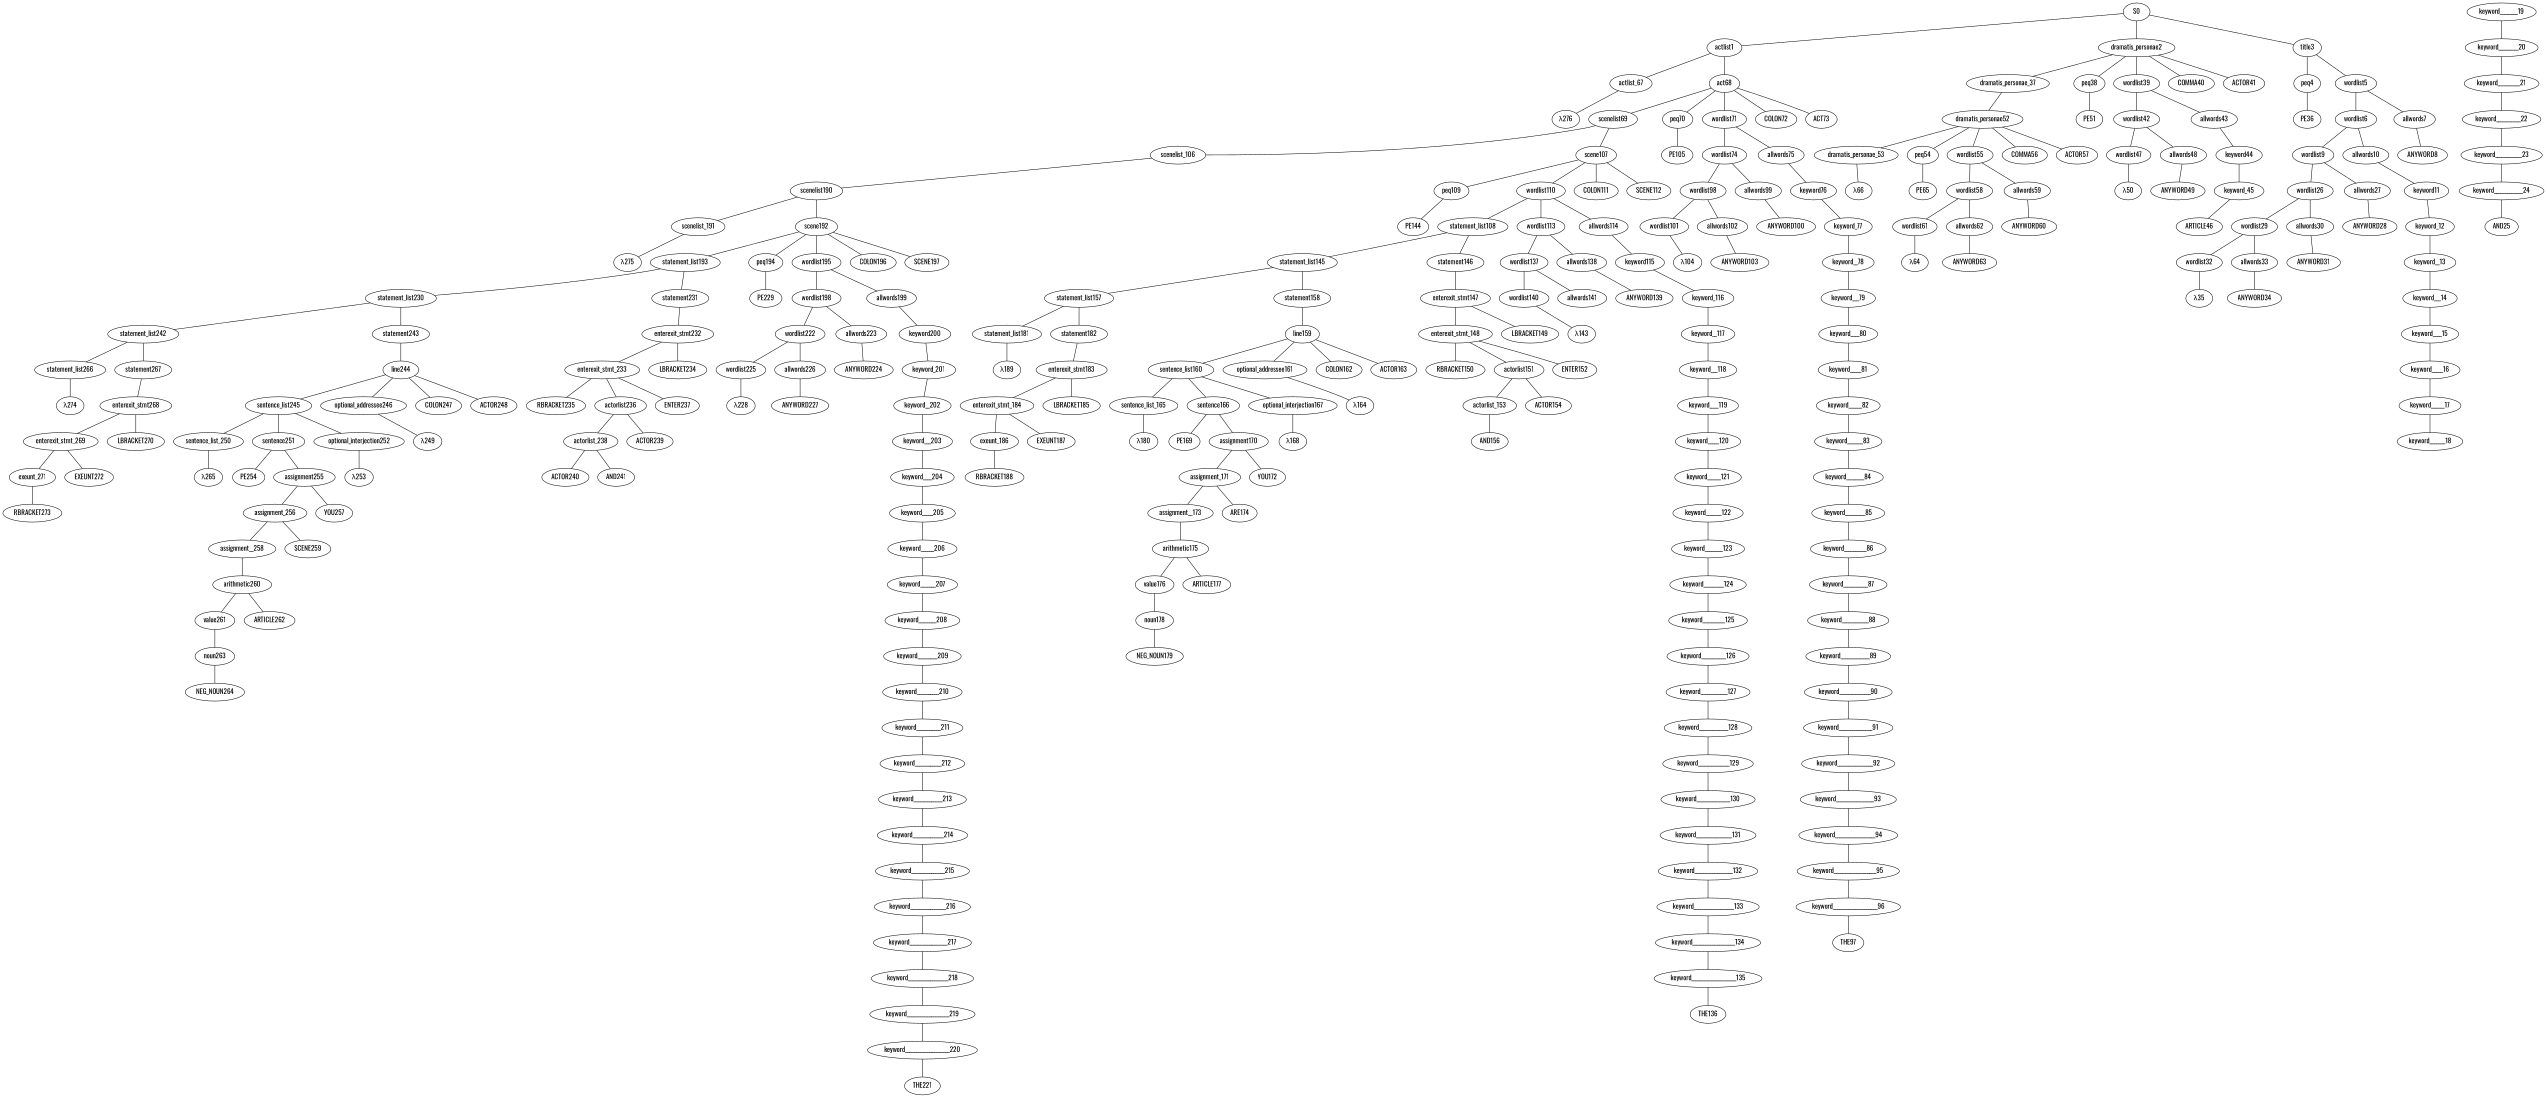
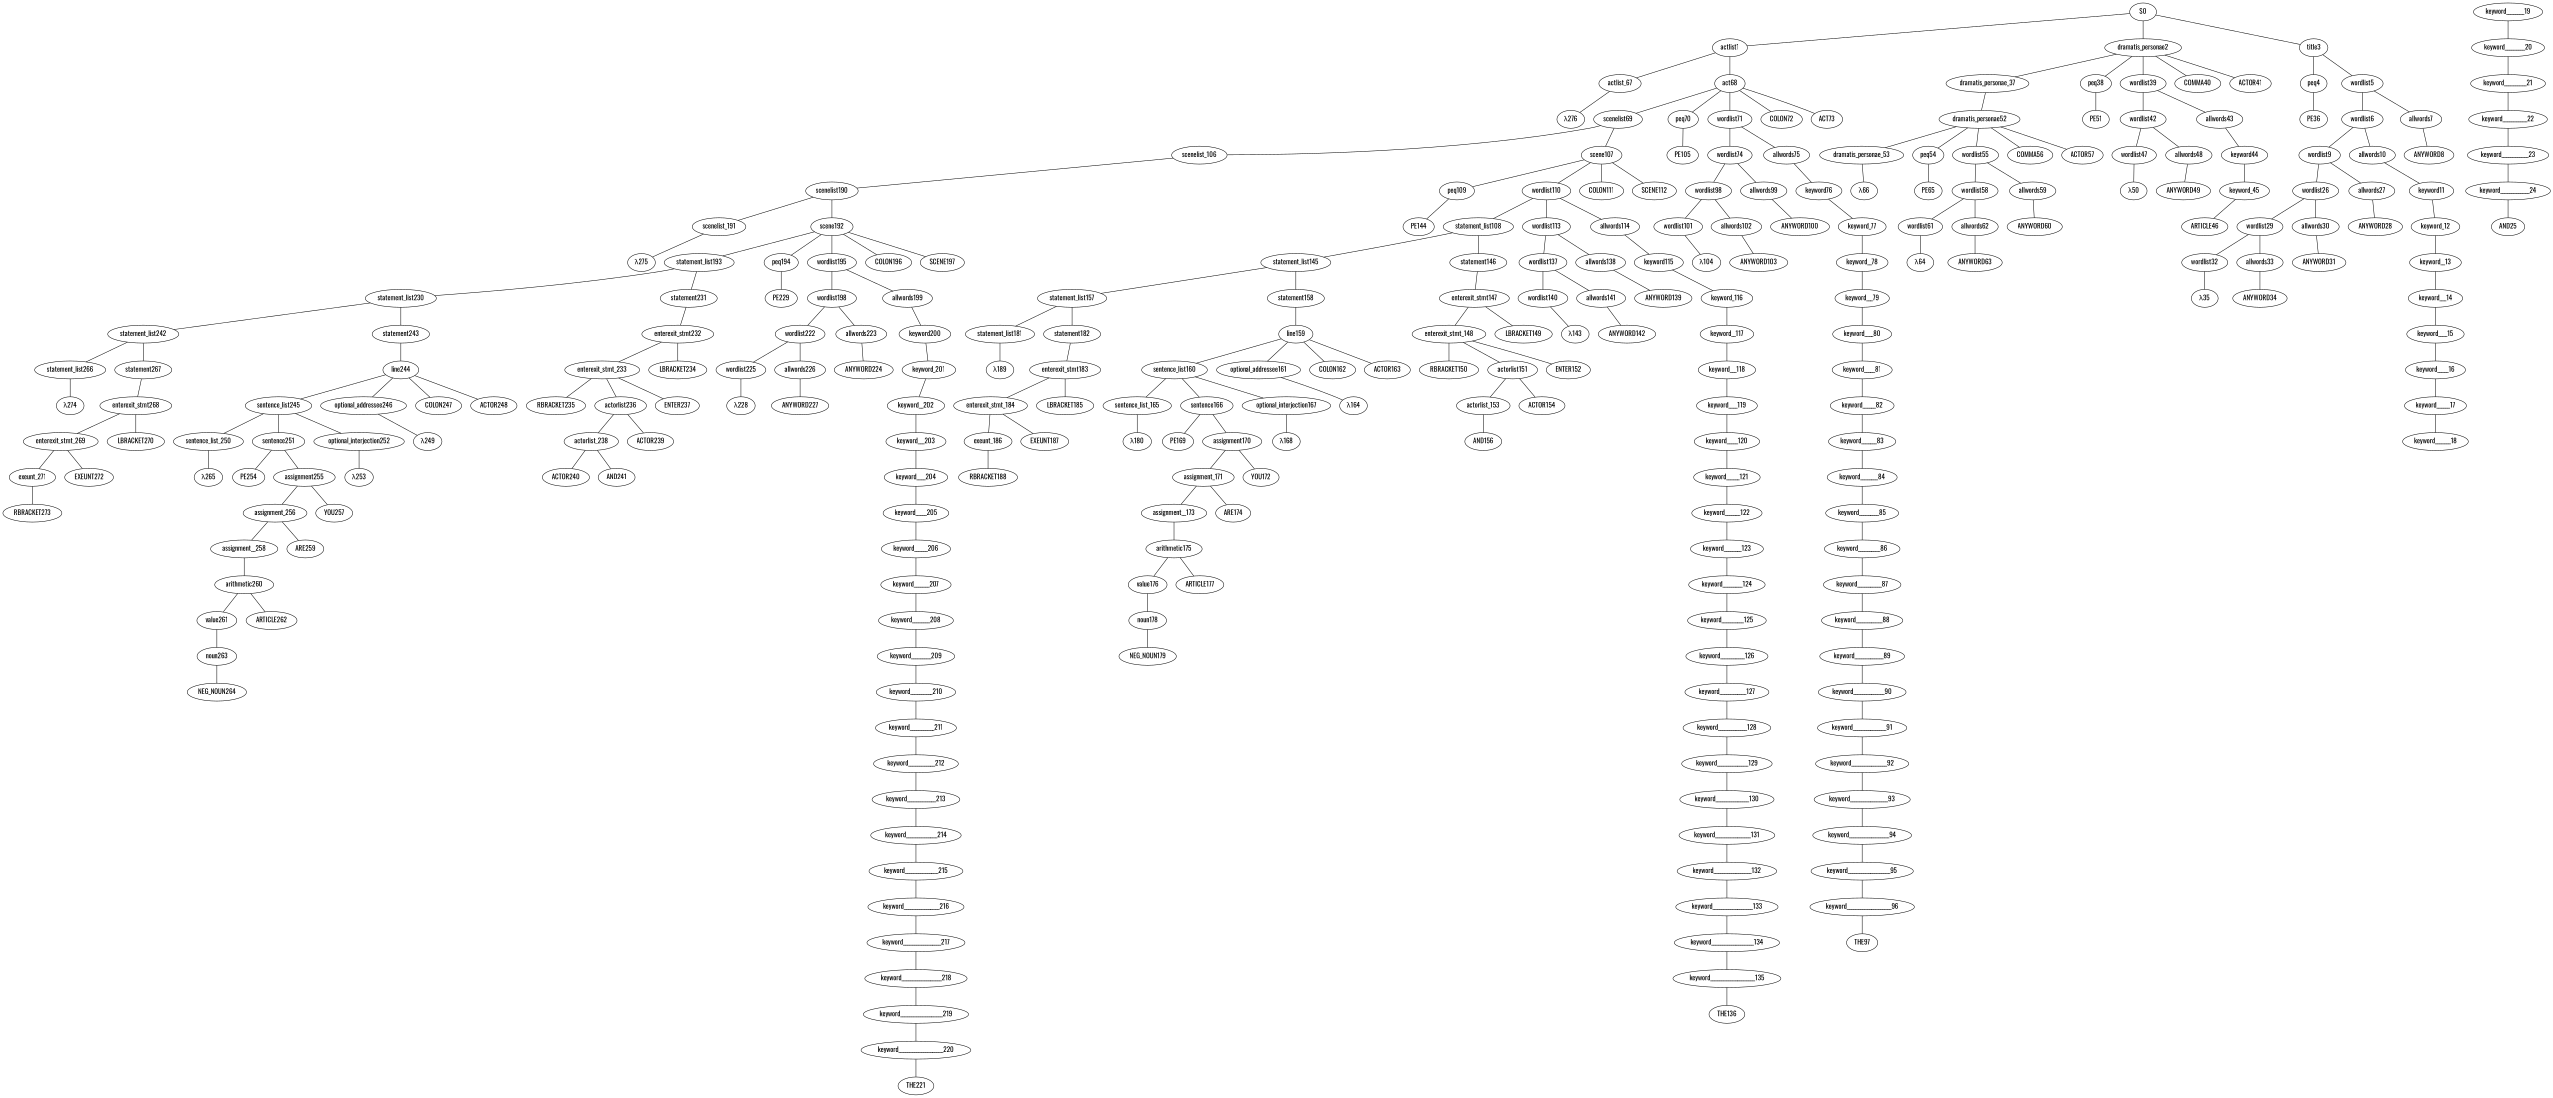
node "ANYWORD142": added
node "SCENE259": label "SCENE259" -> "ARE259"
